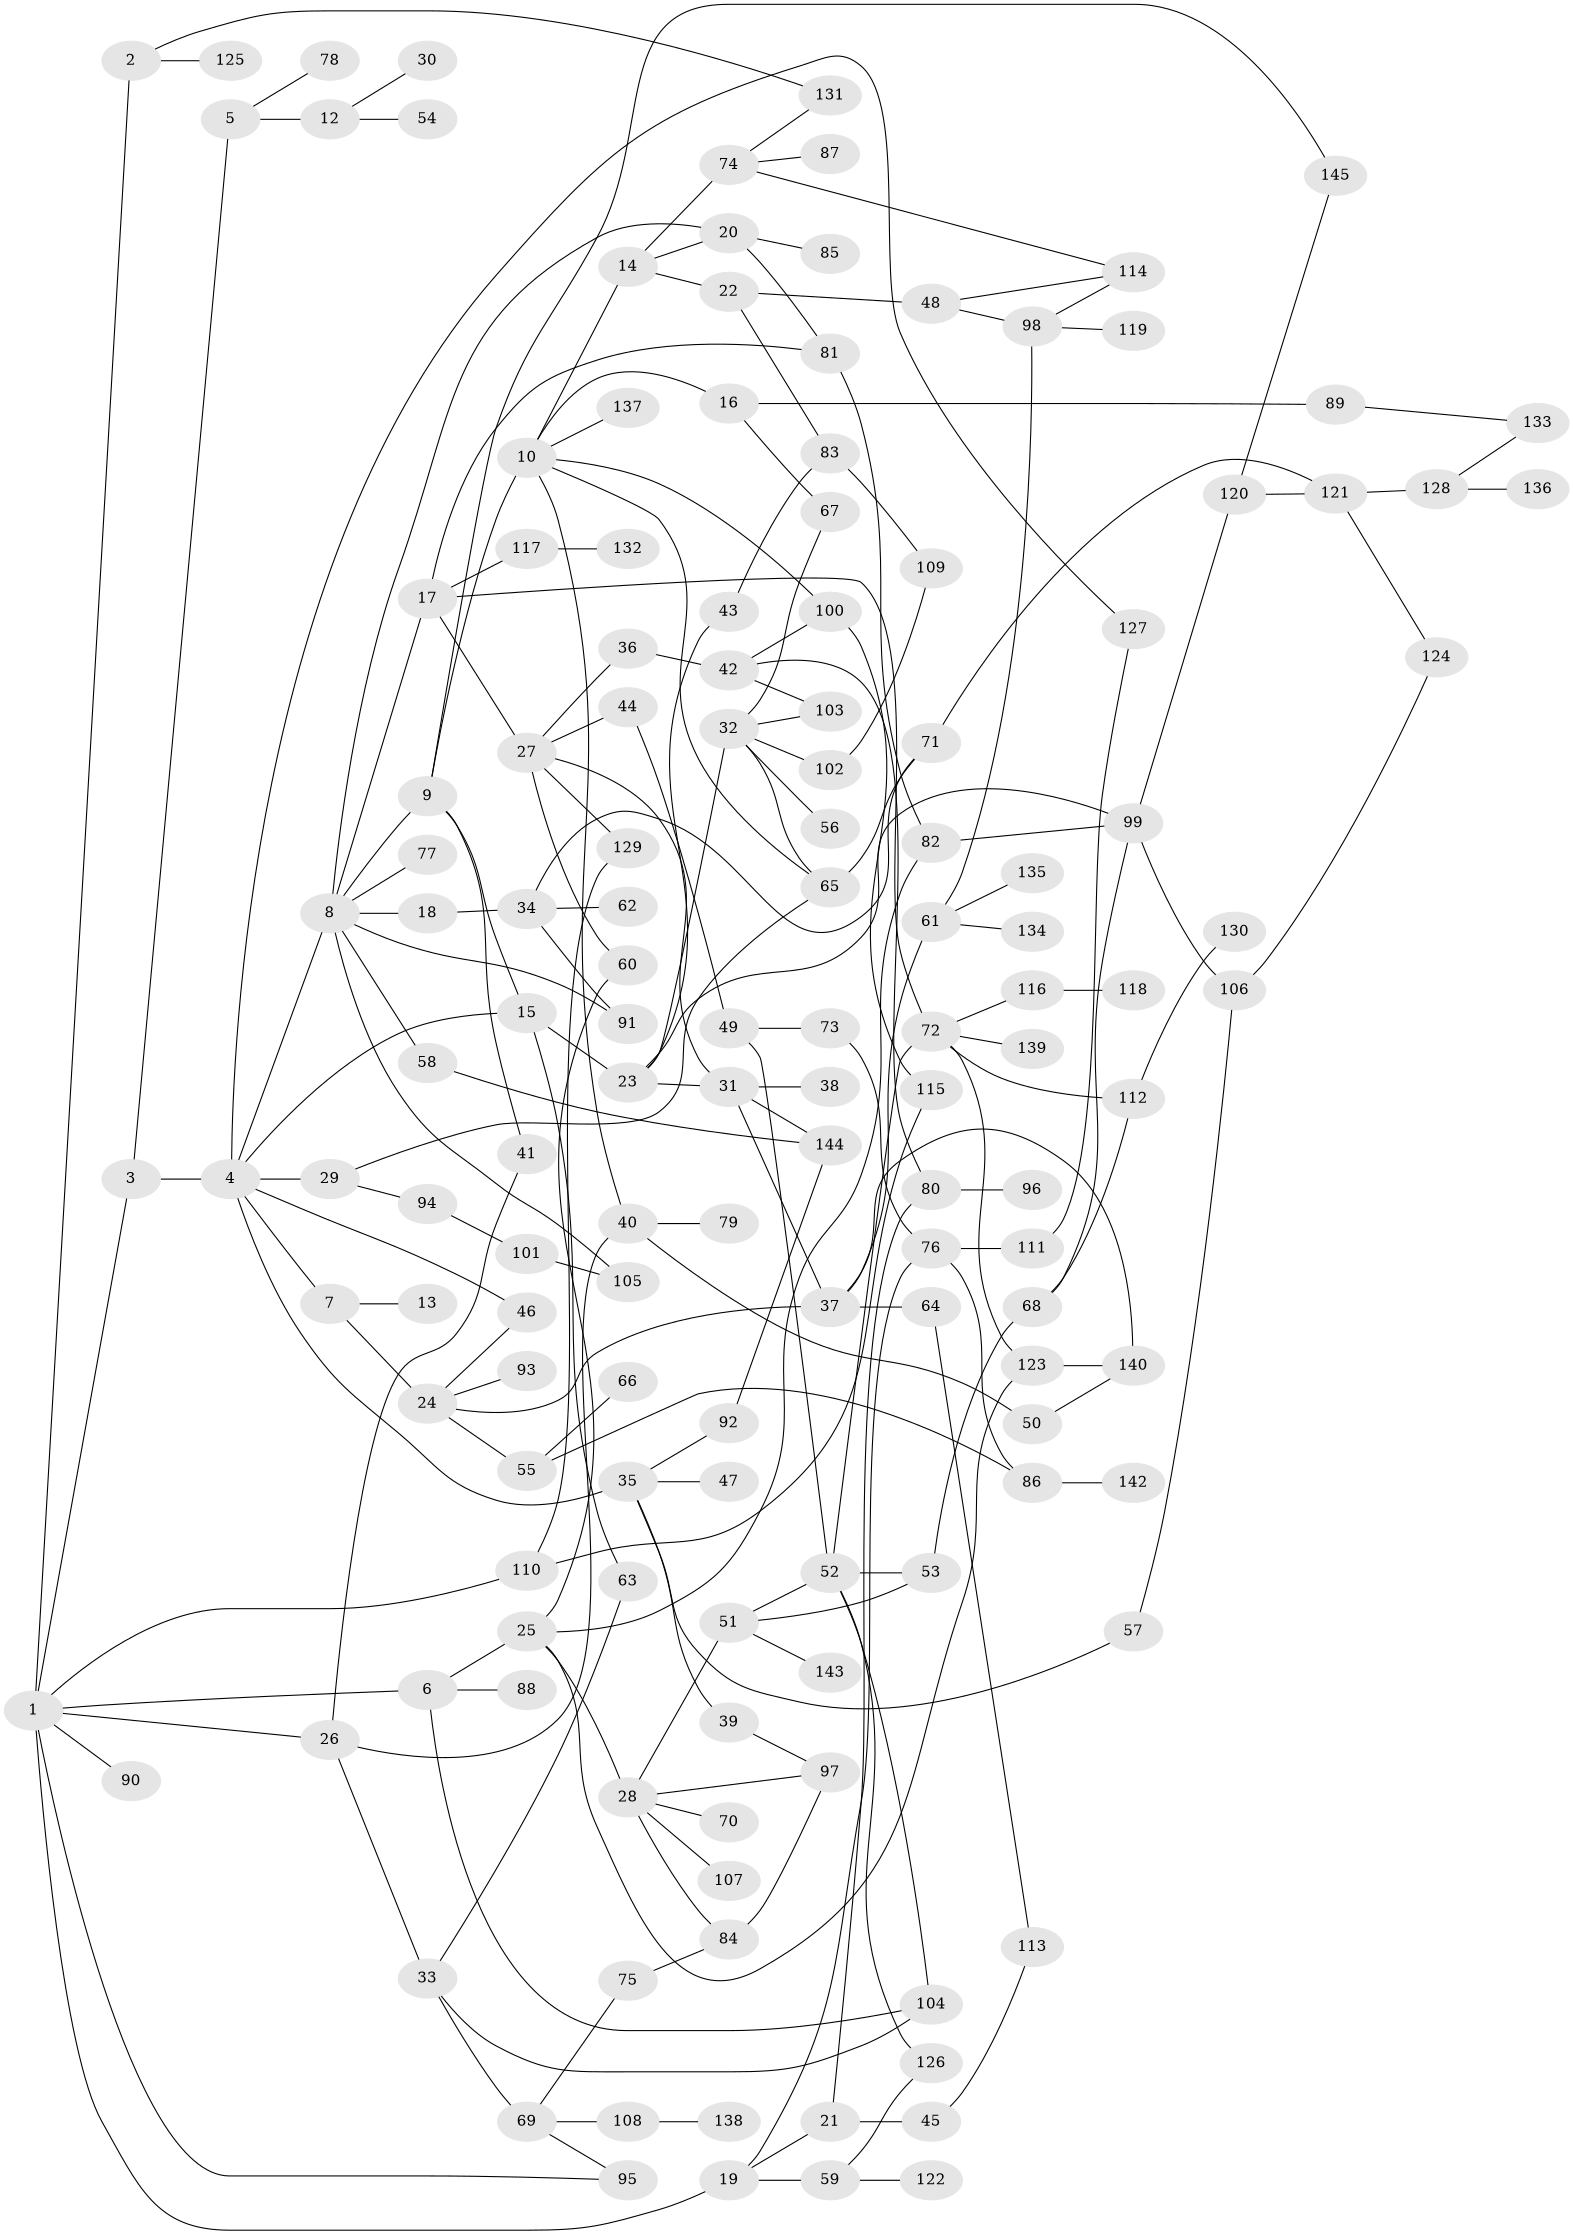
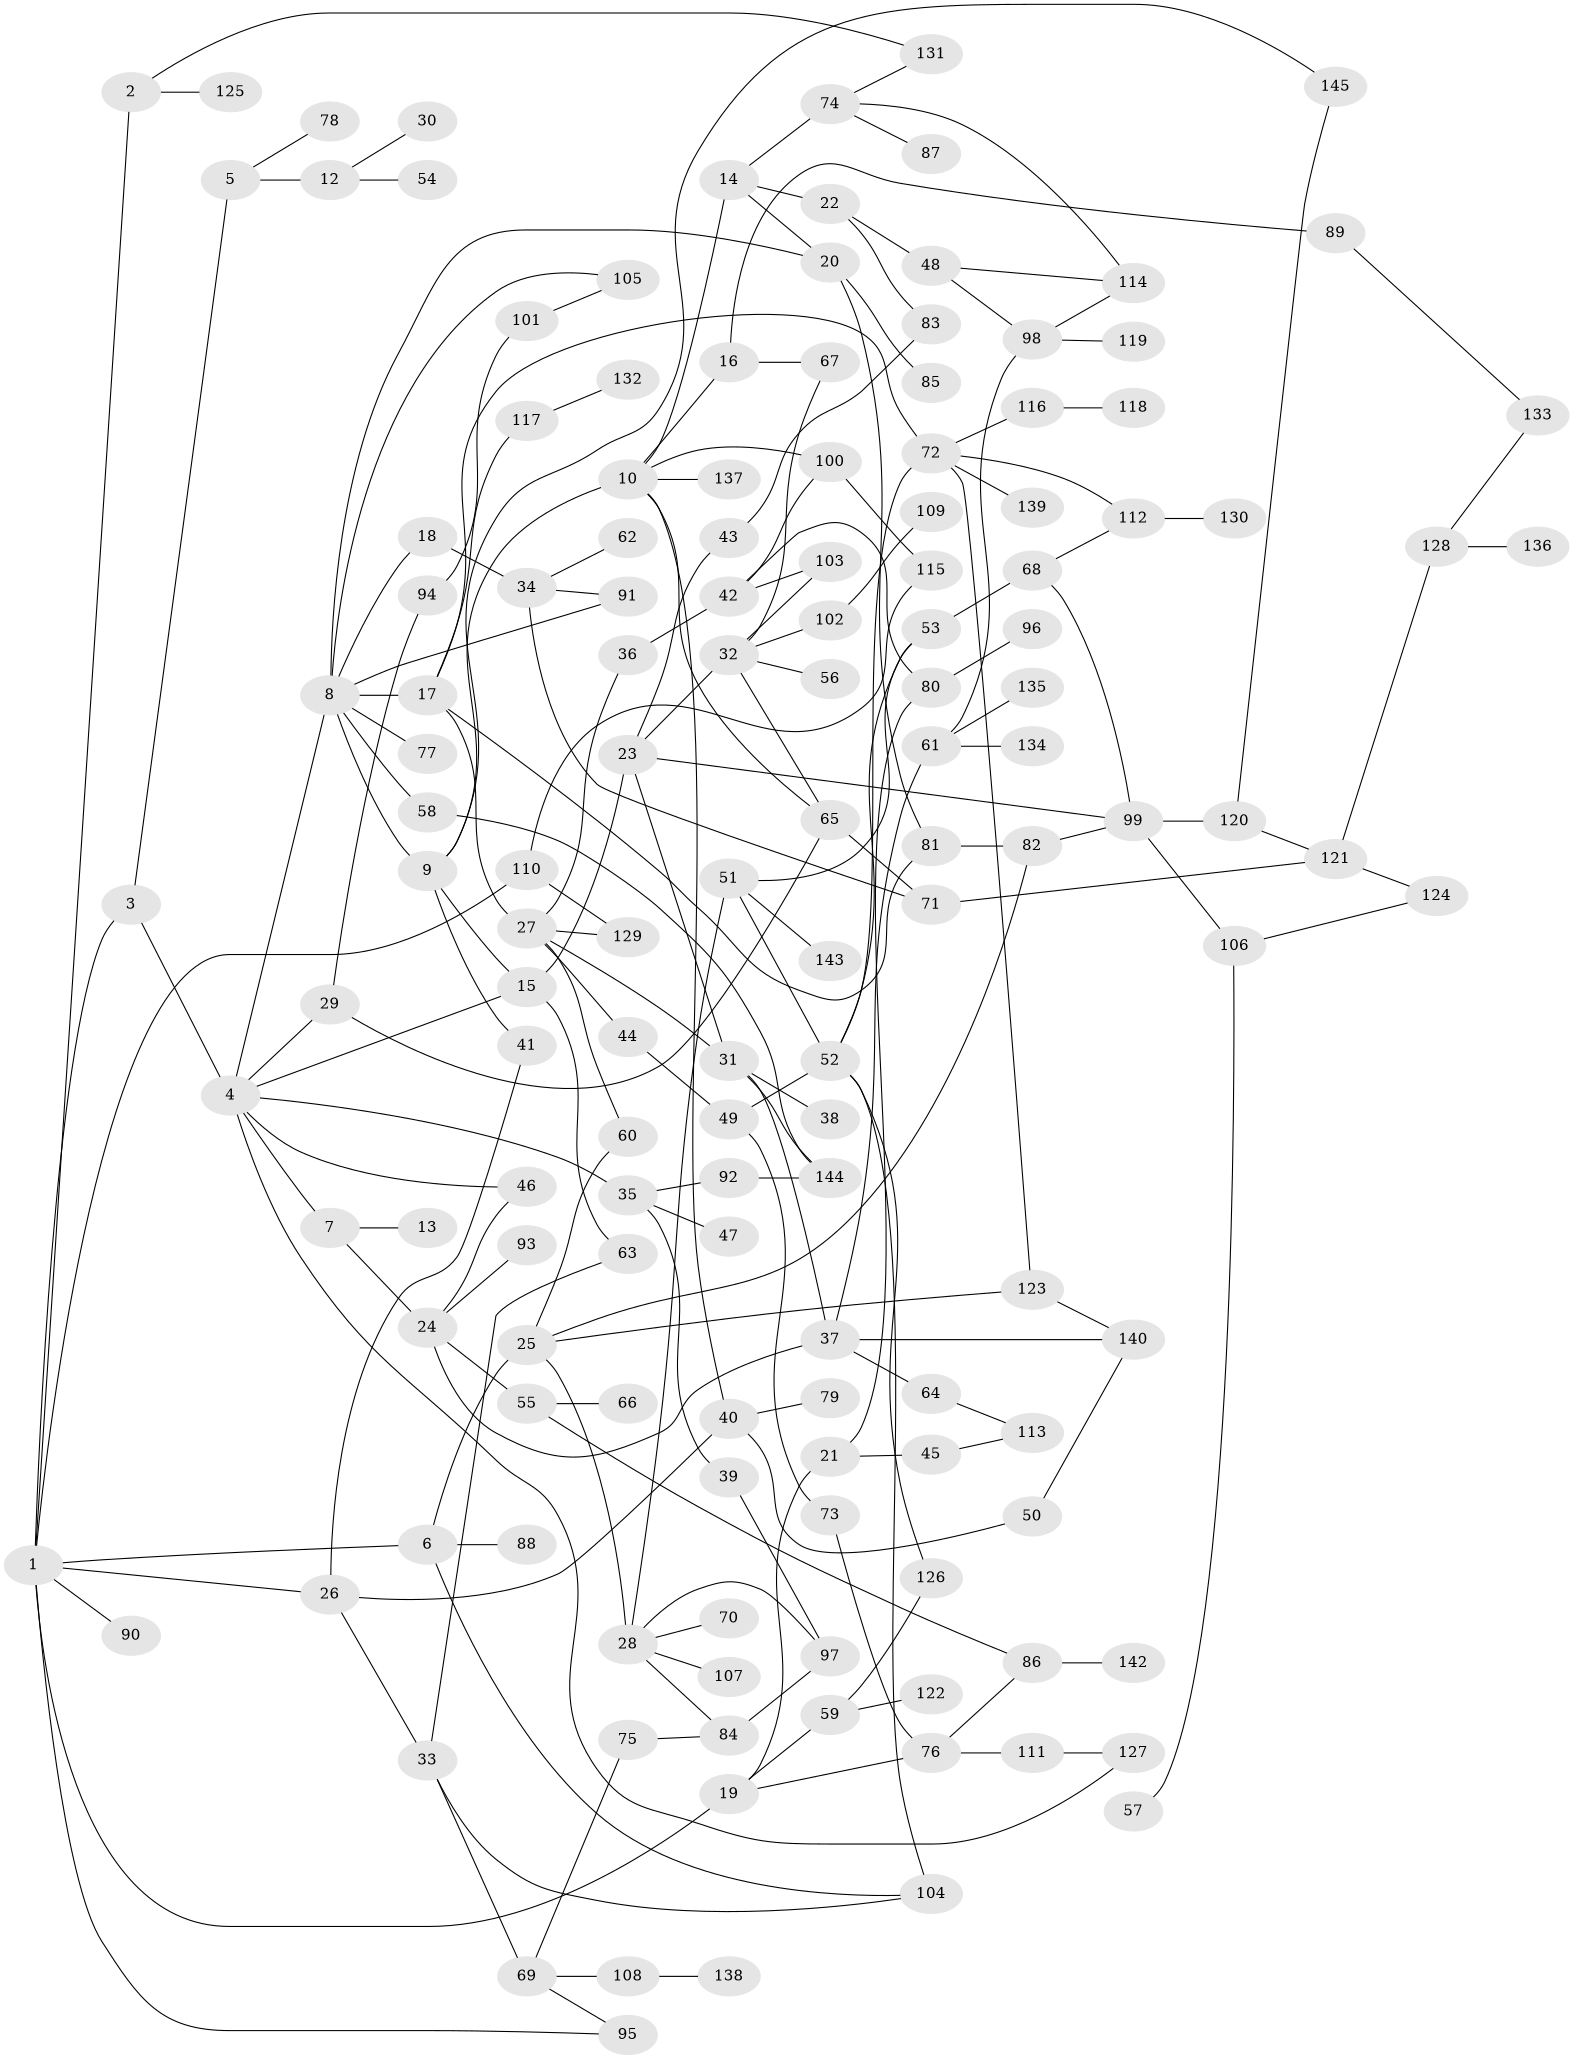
edge "83" -- "109": removed
edge "35" -- "57": removed
